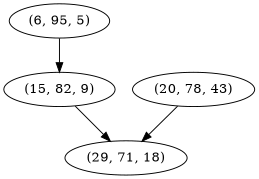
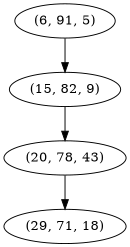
node "(6, 95, 5)": label "(6, 95, 5)" -> "(6, 91, 5)"
edge "(15, 82, 9)" -> "(29, 71, 18)": now "(15, 82, 9)" -> "(20, 78, 43)"
